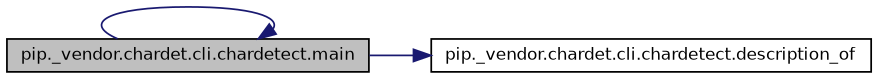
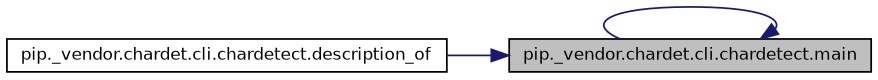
edge "pip._vendor.chardet.cli.chardetect.main" -> "pip._vendor.chardet.cli.chardetect.description_of": reversed
